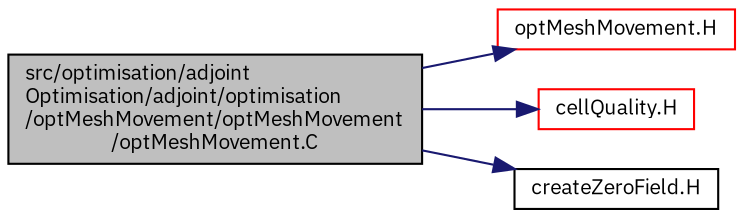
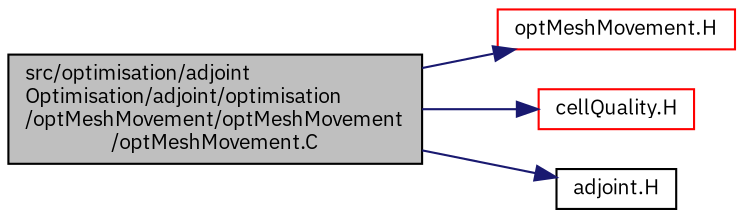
node "createZeroField.H": label "createZeroField.H" -> "adjoint.H"
